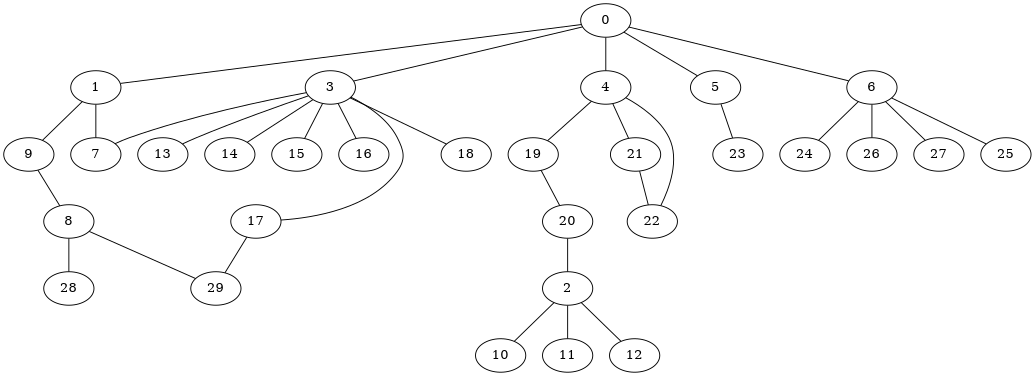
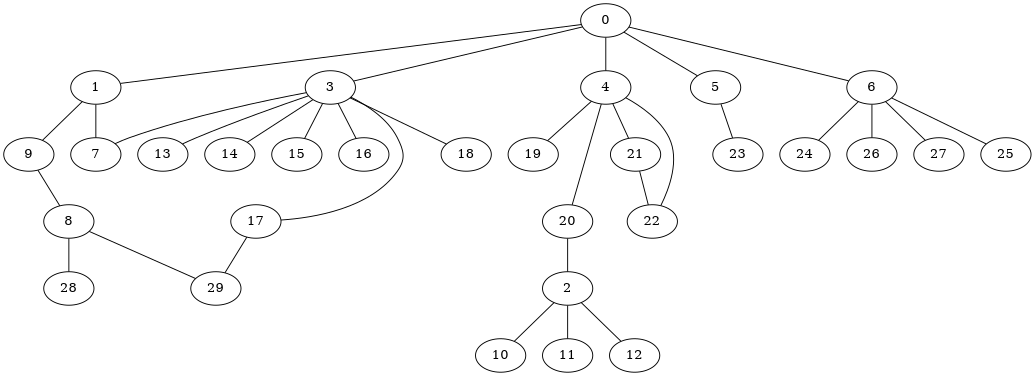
edge "19" -- "20": now "4" -- "20"
